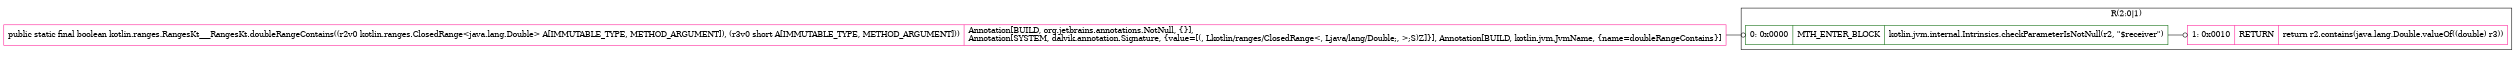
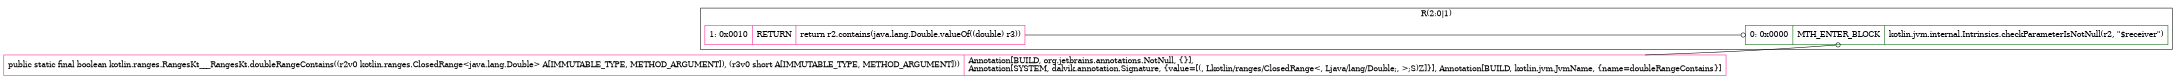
edge "0: 0x0000" -> "1: 0x0010": reversed
